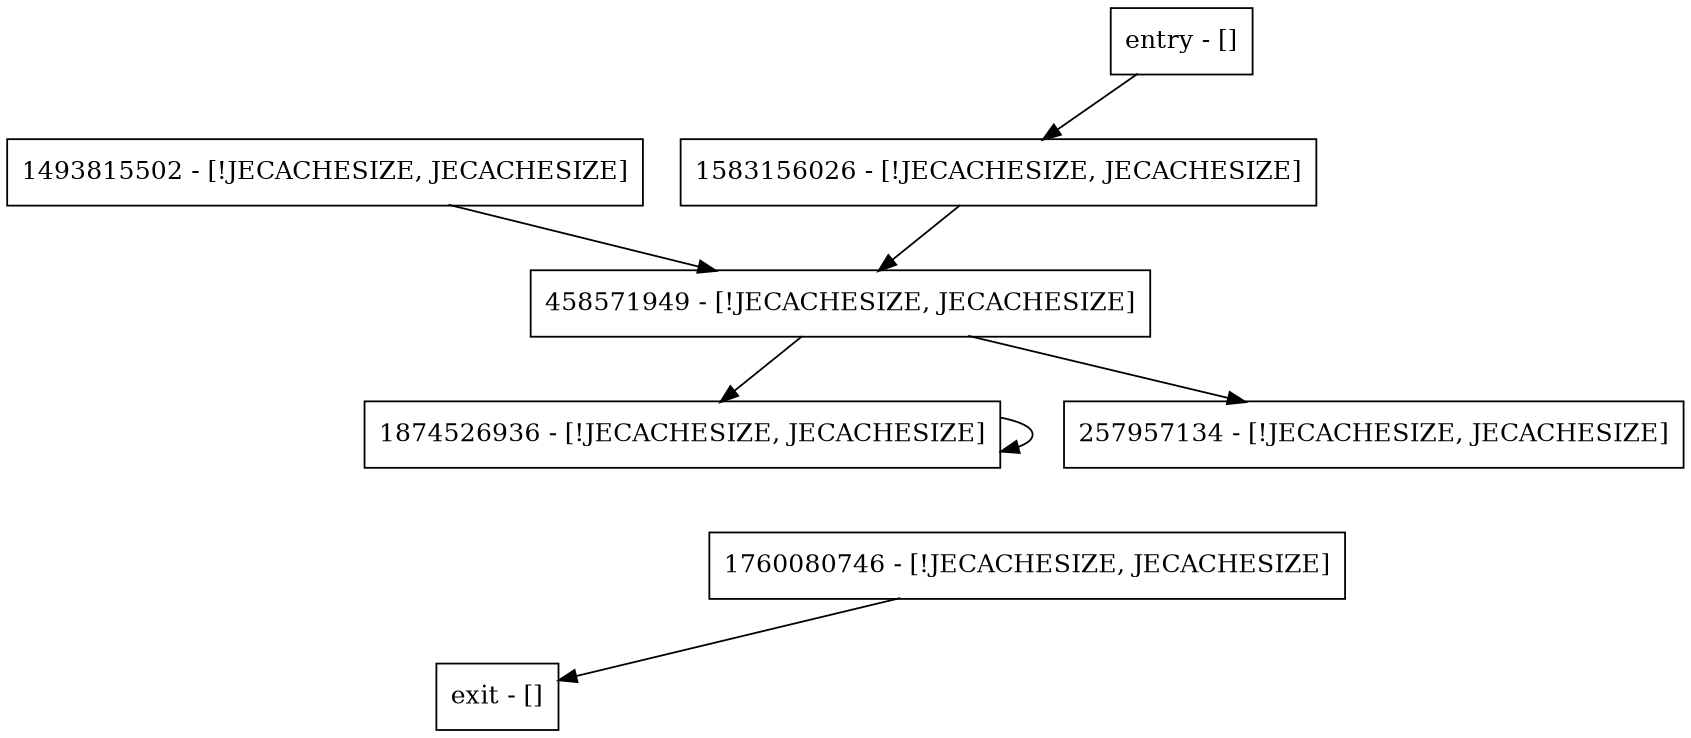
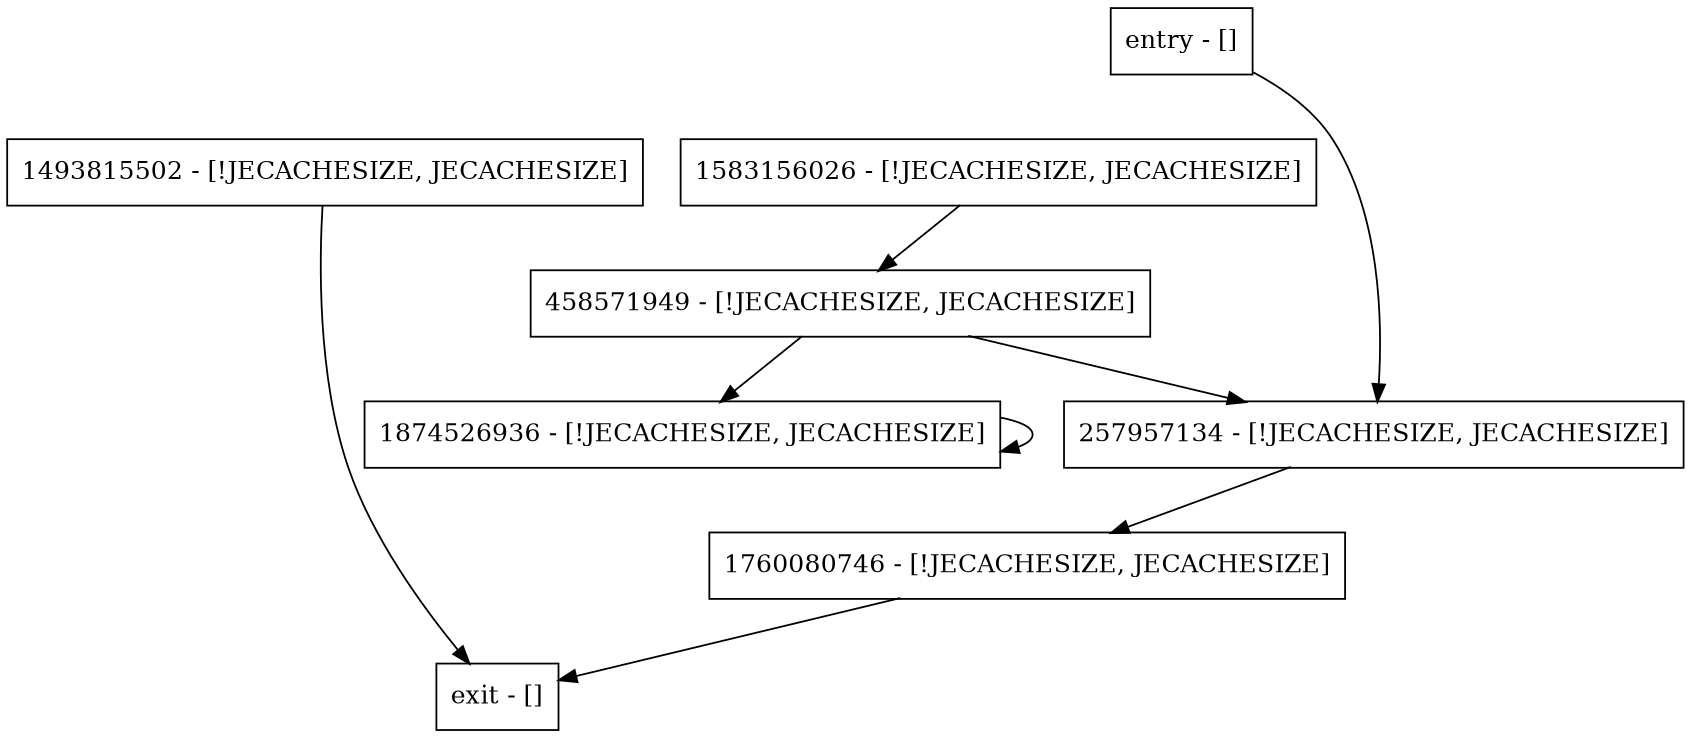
edge "entry - []" -> "1583156026 - [!JECACHESIZE, JECACHESIZE]": now "entry - []" -> "257957134 - [!JECACHESIZE, JECACHESIZE]"
edge "1493815502 - [!JECACHESIZE, JECACHESIZE]" -> "458571949 - [!JECACHESIZE, JECACHESIZE]": now "1493815502 - [!JECACHESIZE, JECACHESIZE]" -> "exit - []"
edge "257957134 - [!JECACHESIZE, JECACHESIZE]" -> "1760080746 - [!JECACHESIZE, JECACHESIZE]": added
